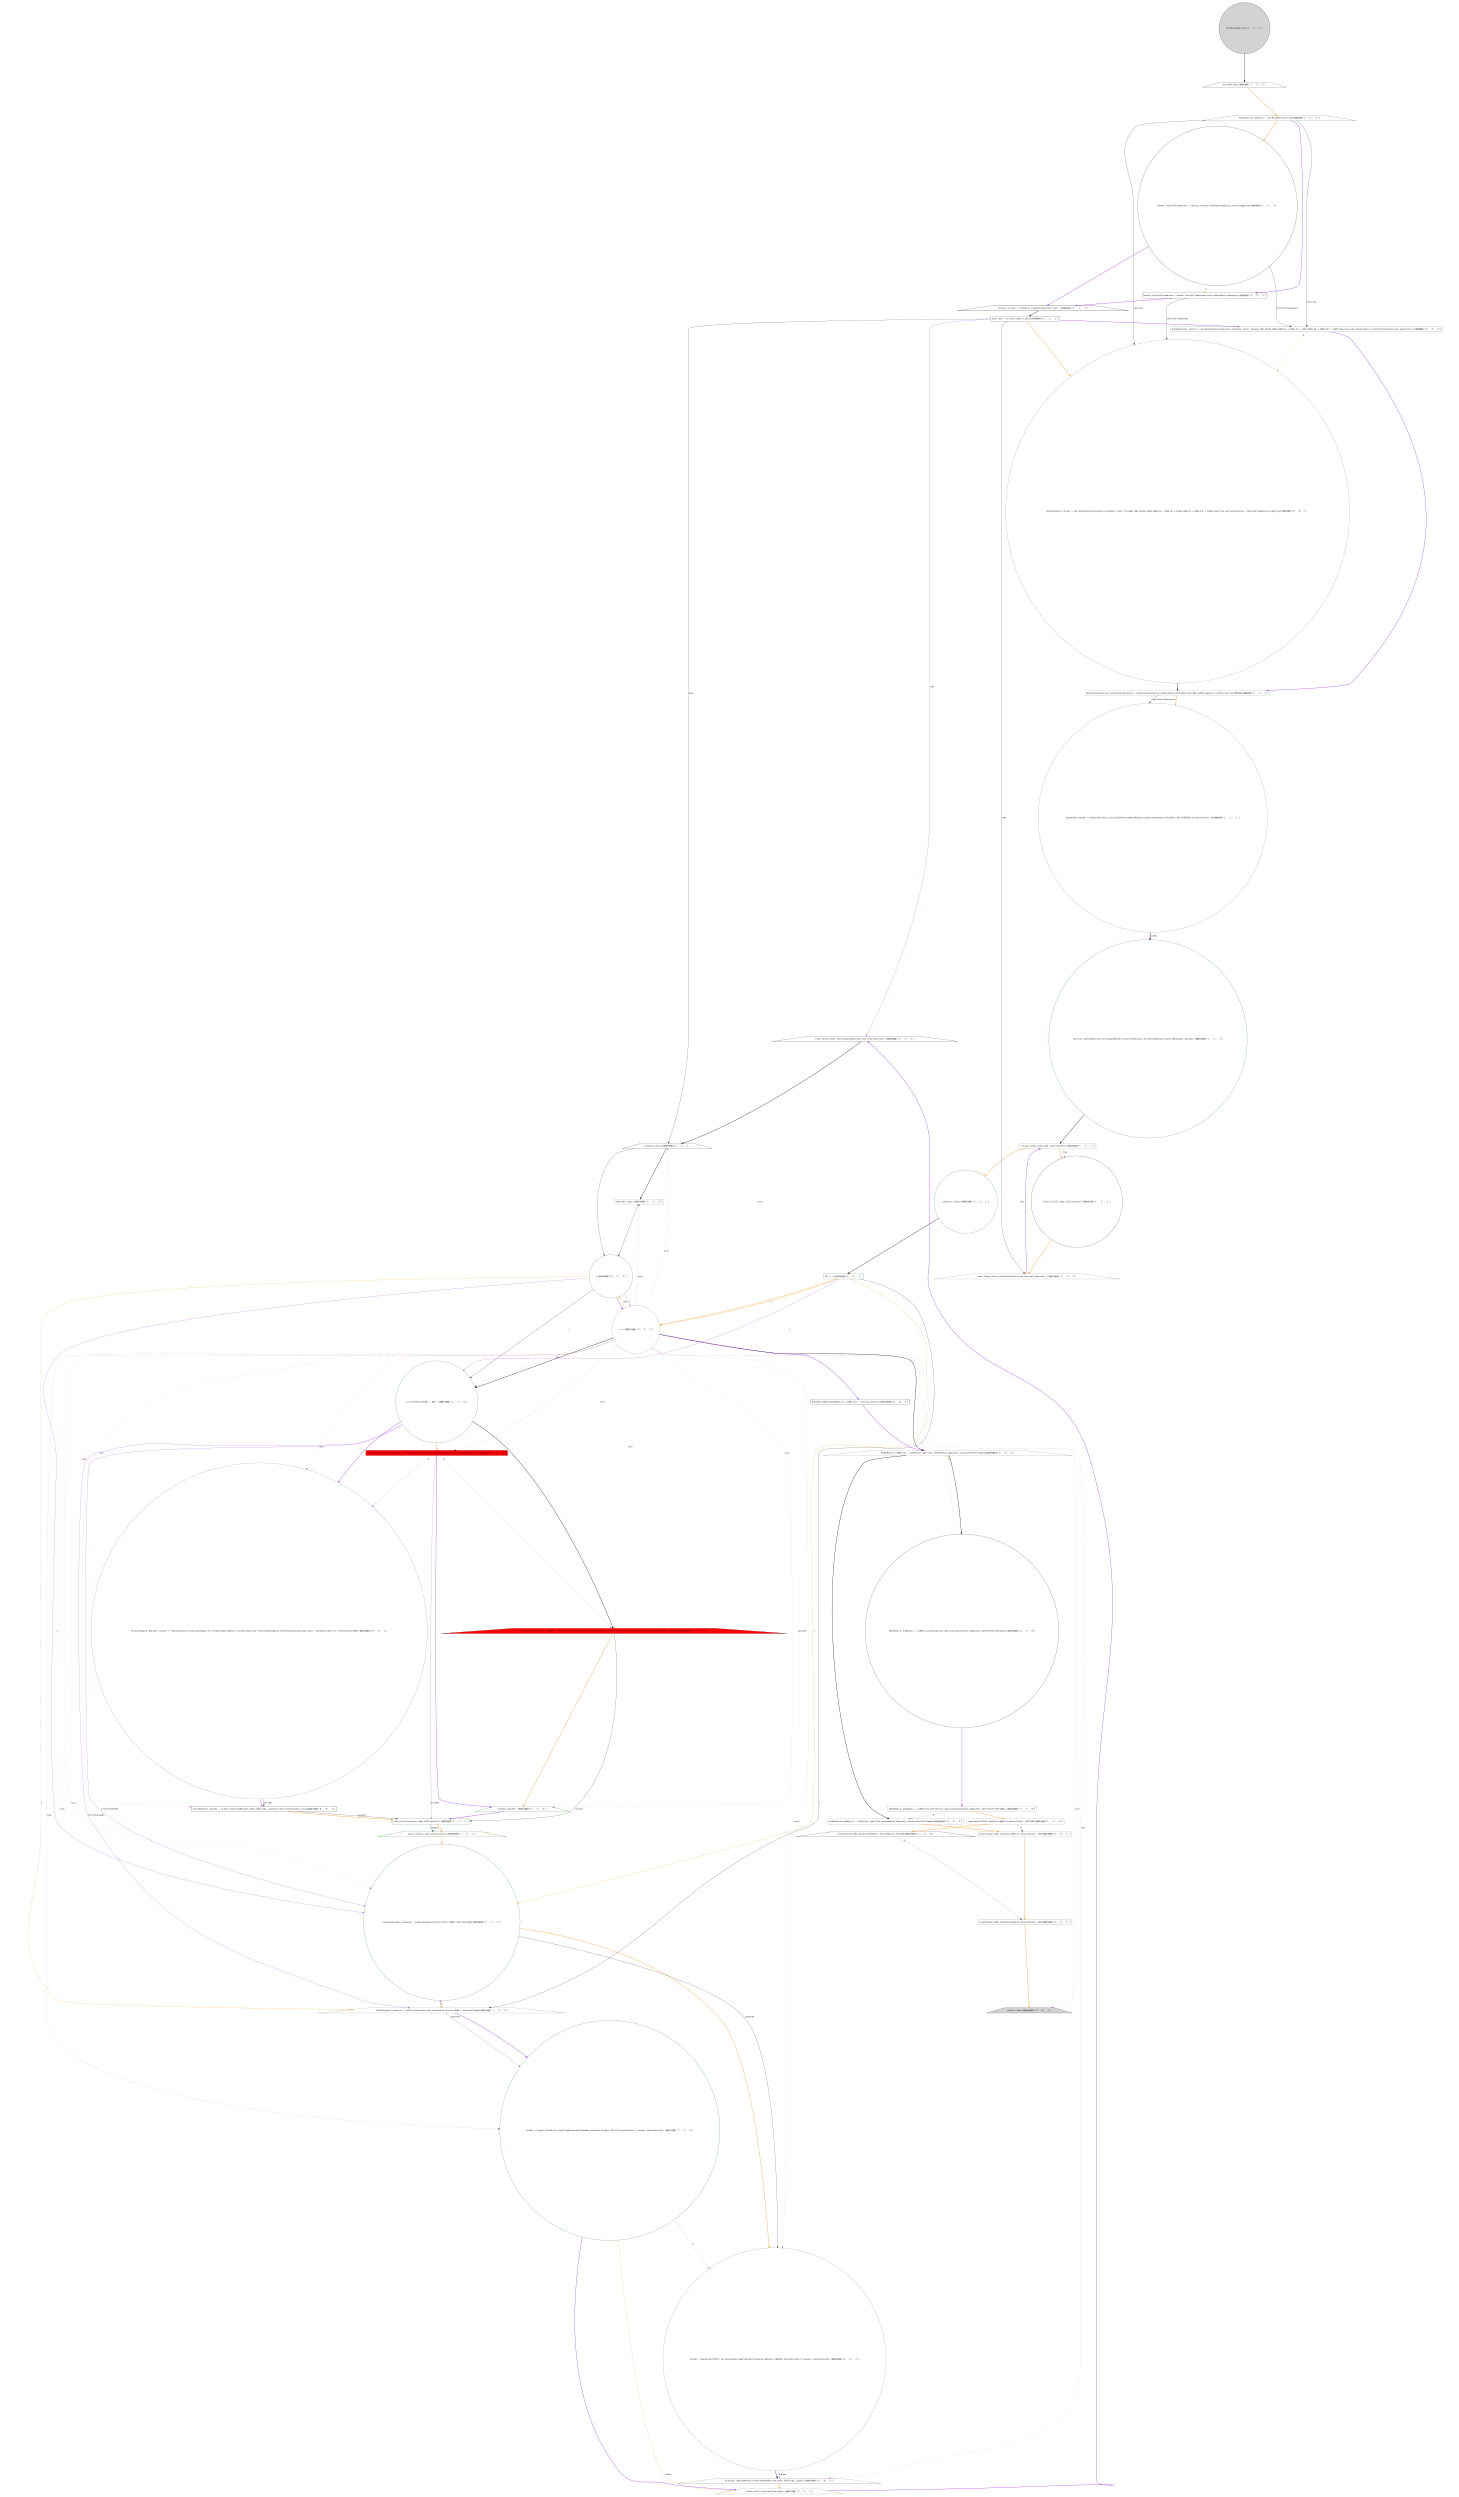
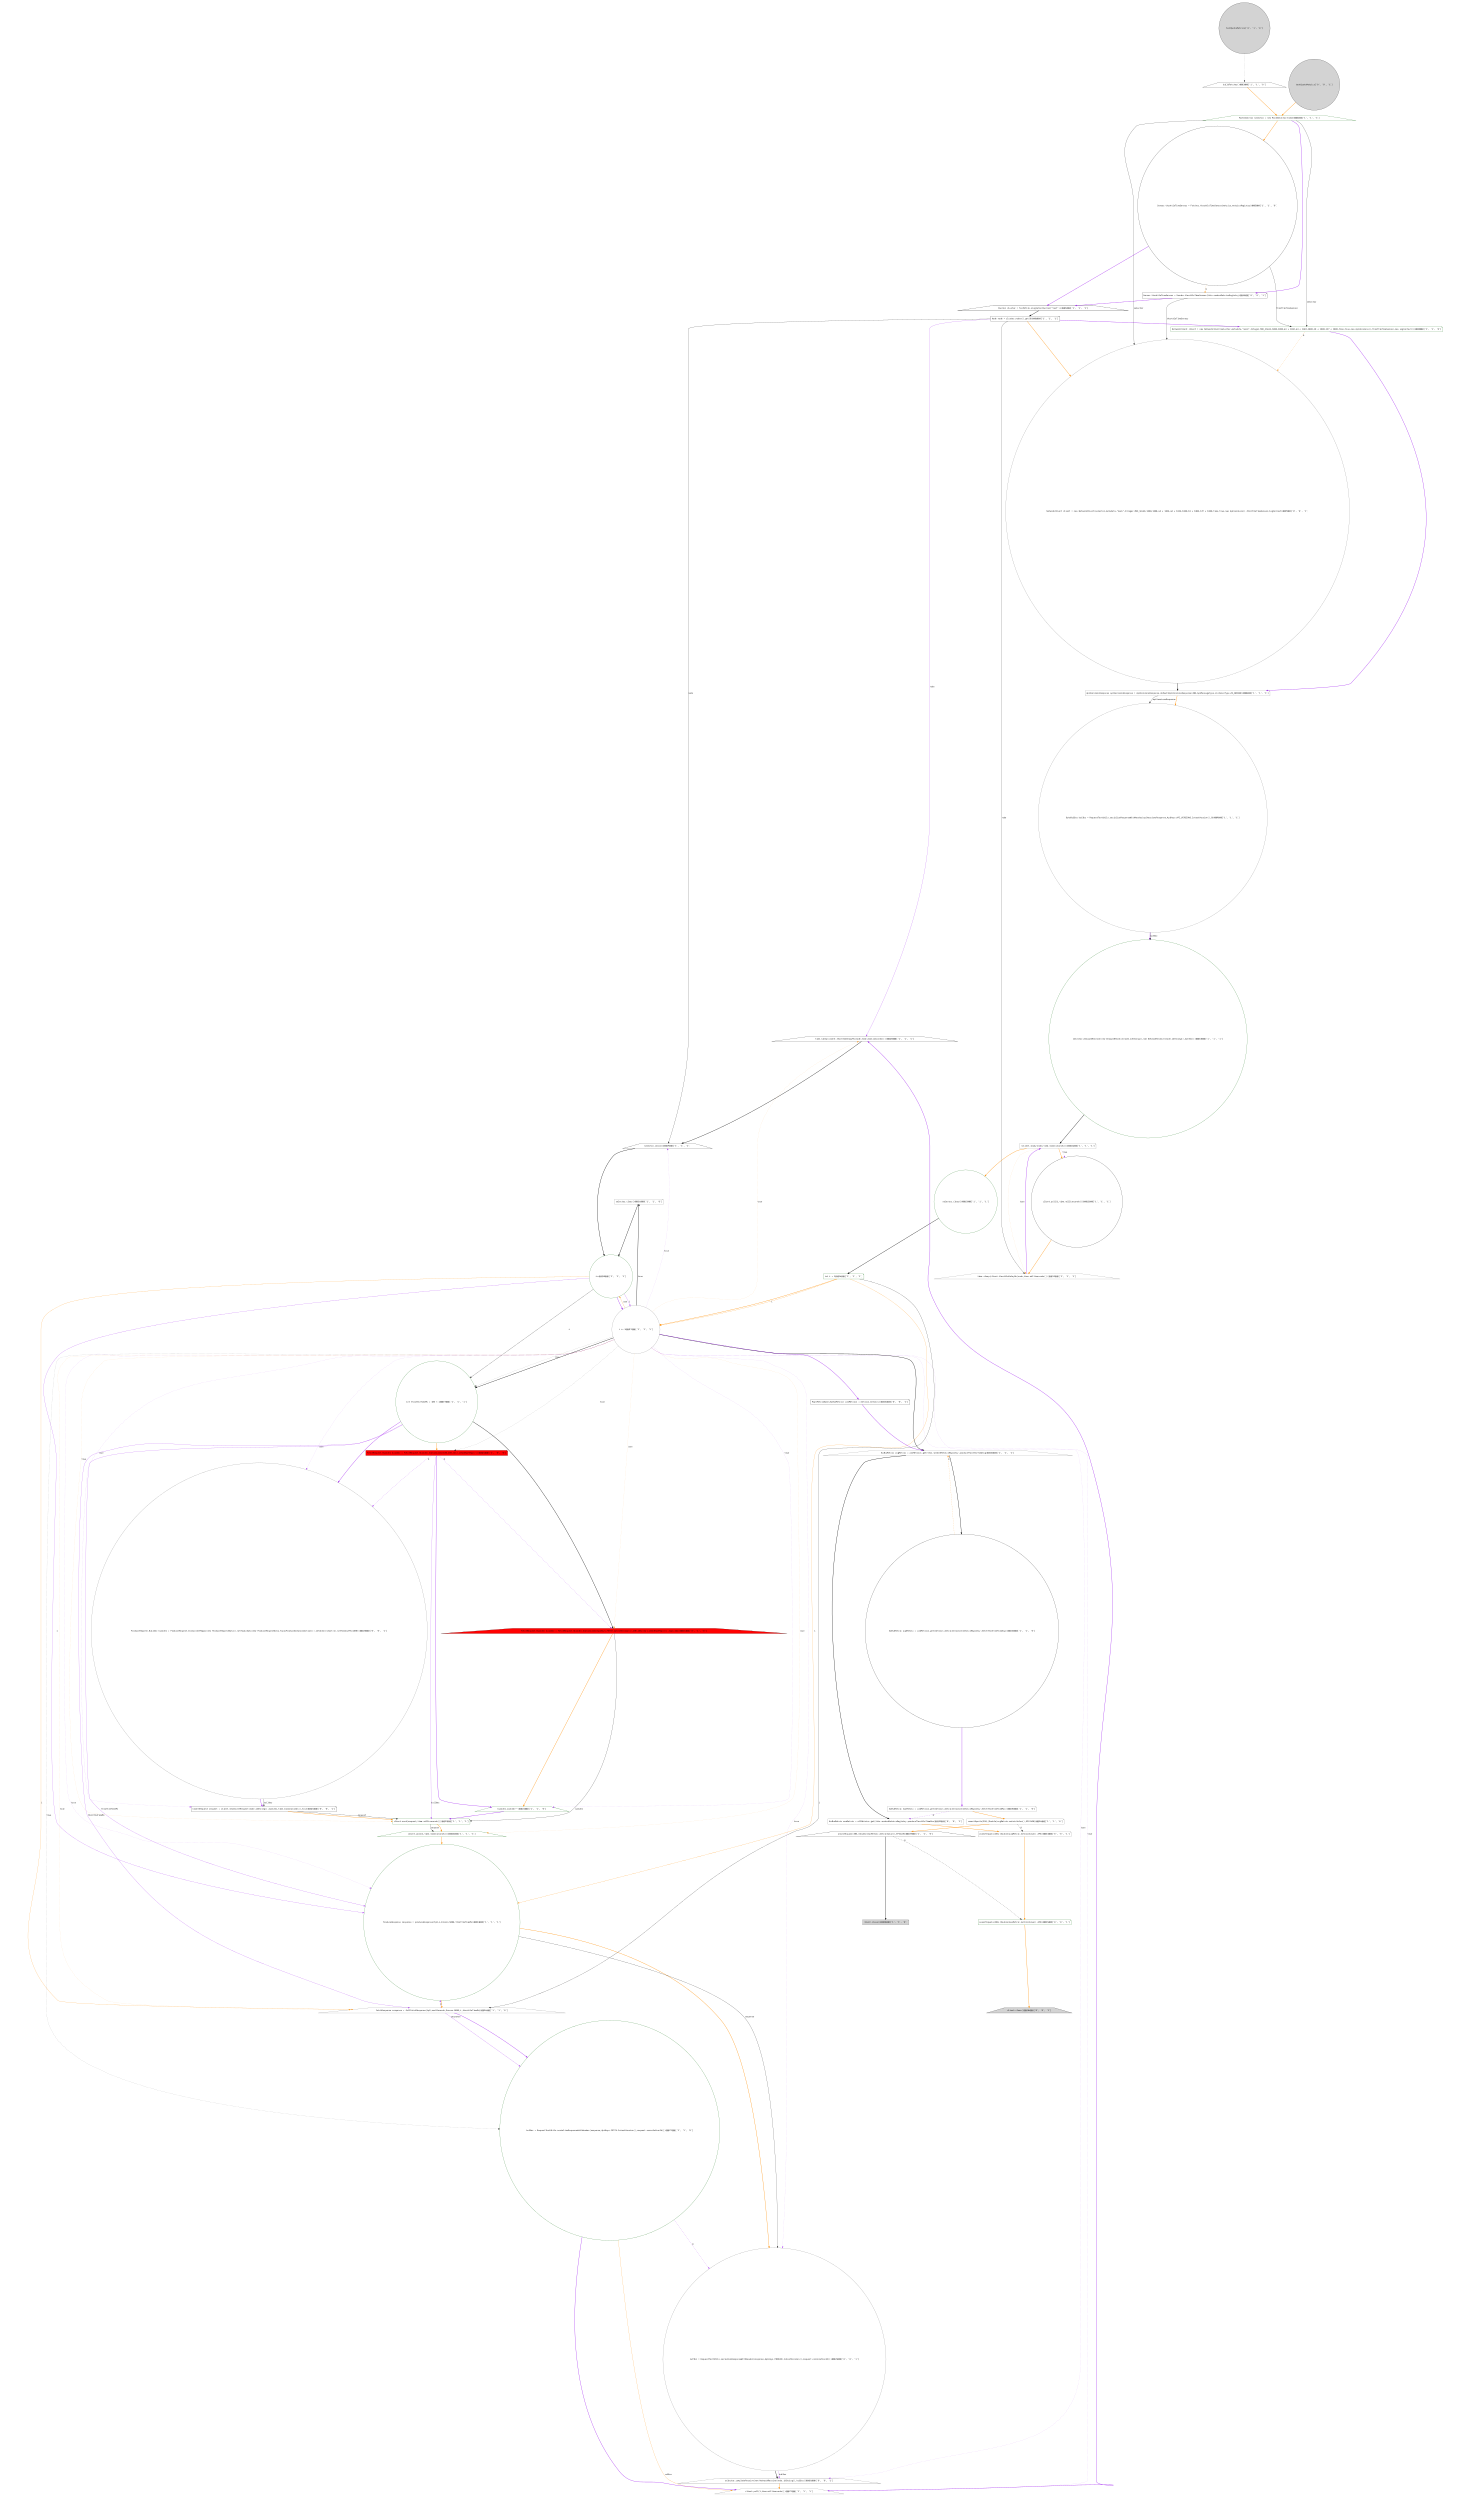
edge "testQuotaMetrics['0', '1', '0']" -> "buildFetcher()@@@3@@@['1', '1', '0']": style bold -> dotted
node "testQuotaMetrics['0', '0', '1']": added
edge "selector.clear()@@@29@@@['1', '1', '1']" -> "selector.clear()@@@31@@@['1', '1', '0']": removed
edge "selector.clear()@@@29@@@['1', '1', '1']" -> "i++@@@18@@@['1', '1', '1']": style solid -> bold
edge "selector.clear()@@@31@@@['1', '1', '0']" -> "i++@@@18@@@['1', '1', '1']": style solid -> bold
edge "i <= 3@@@17@@@['1', '1', '1']" -> "selector.clear()@@@31@@@['1', '1', '0']": style dotted -> bold
edge "int i = 1@@@16@@@['1', '1', '1']" -> "int throttleTimeMs = 100 * i@@@19@@@['1', '1', '1']": removed, label "i"
edge "i <= 3@@@17@@@['1', '1', '1']" -> "client.close()@@@36@@@['0', '0', '1']": now "i <= 3@@@17@@@['1', '1', '1']" -> "client.poll(1,time.milliseconds())@@@27@@@['1', '1', '1']"
edge "i <= 3@@@17@@@['1', '1', '1']" -> "client.poll(1,time.milliseconds())@@@23@@@['1', '1', '1']": label "request" -> "true"
node "client.close()@@@38@@@['1', '1', '0']": added
